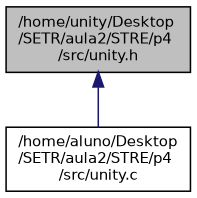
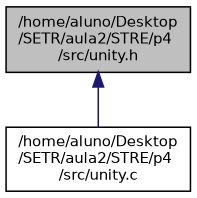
node "/home/unity/Desktop /SETR/aula2/STRE/p4 /src/unity.h": label "/home/unity/Desktop /SETR/aula2/STRE/p4 /src/unity.h" -> "/home/aluno/Desktop /SETR/aula2/STRE/p4 /src/unity.h"
